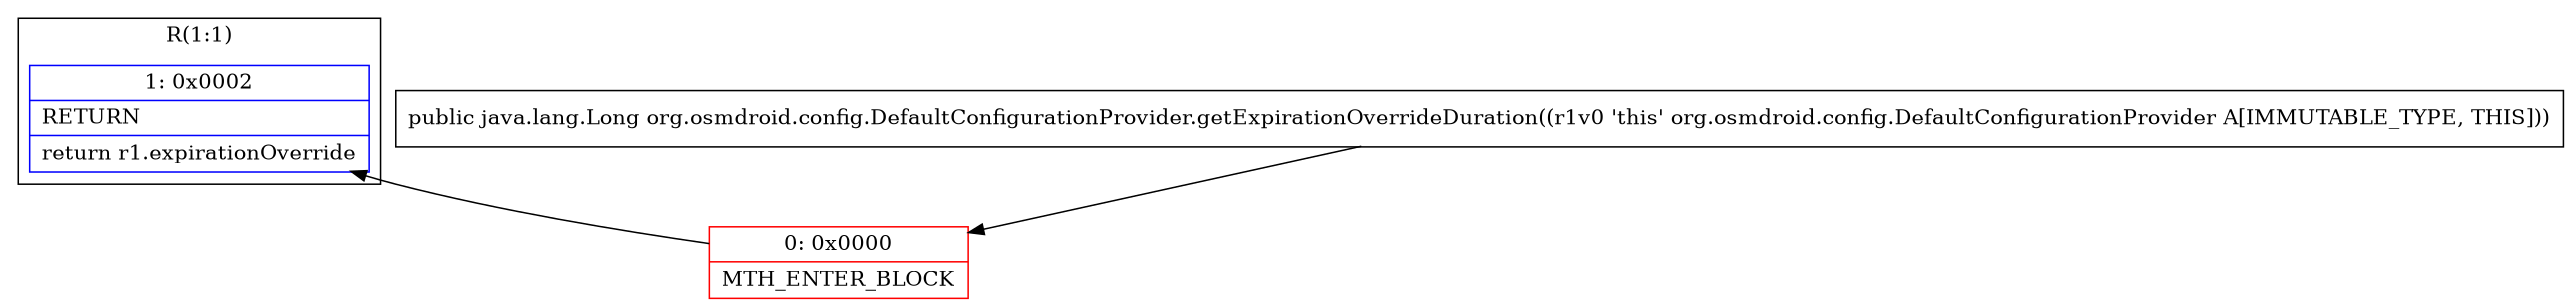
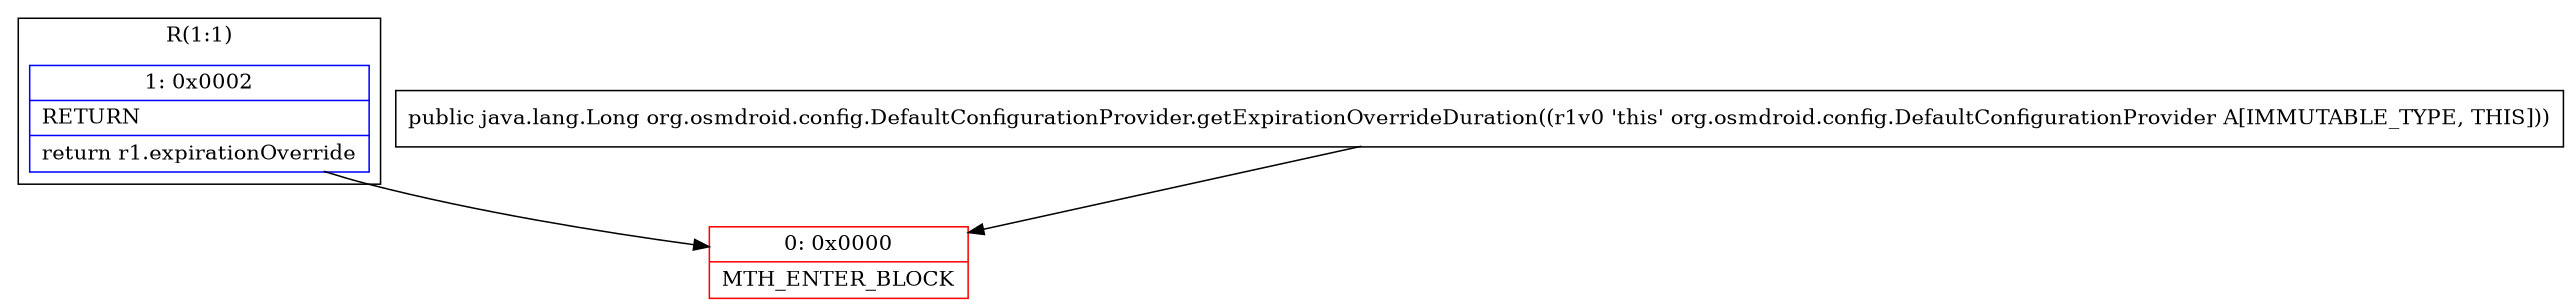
edge "0: 0x0000" -> "1: 0x0002": reversed
